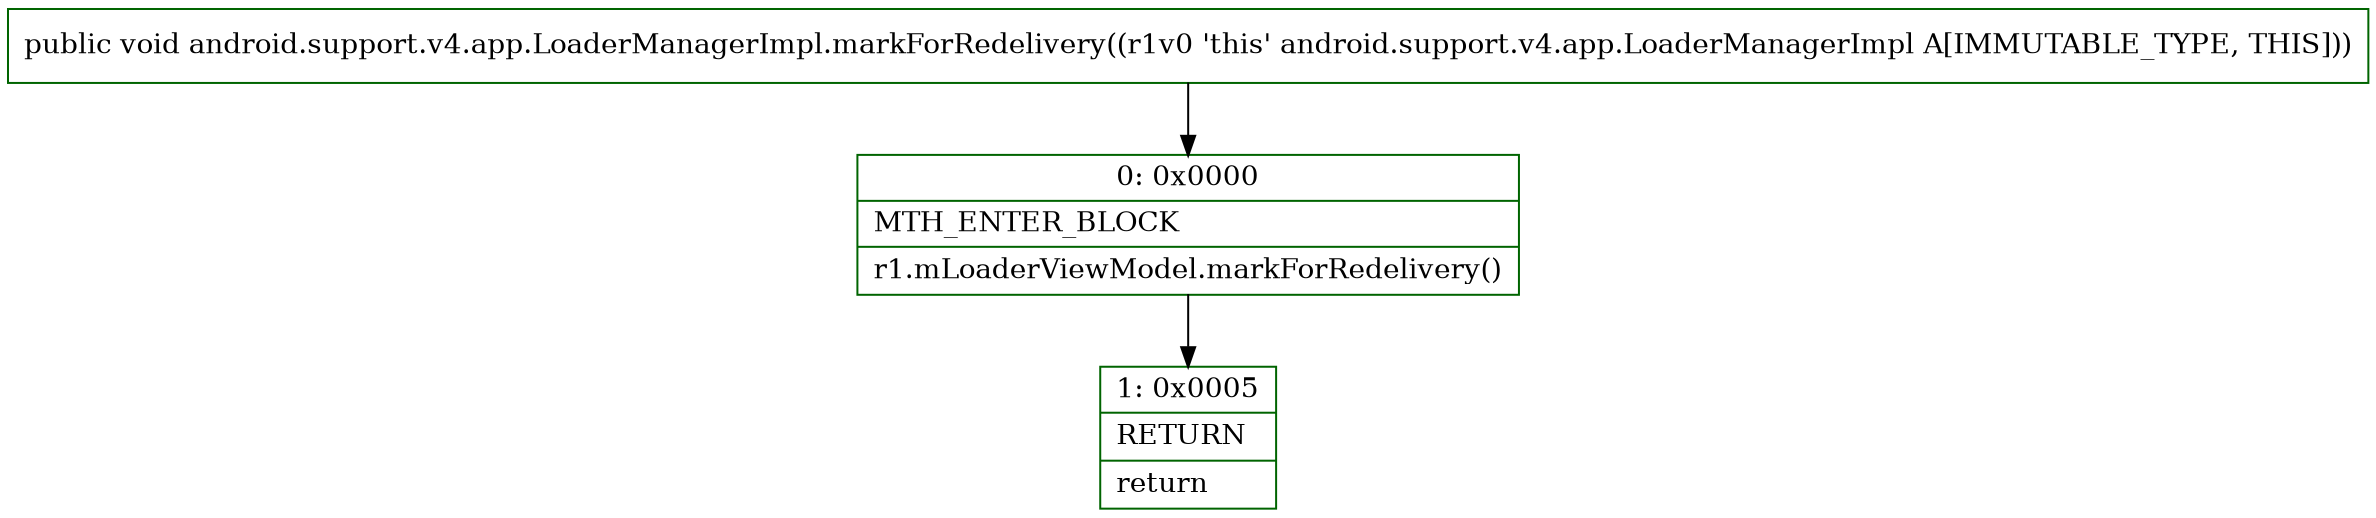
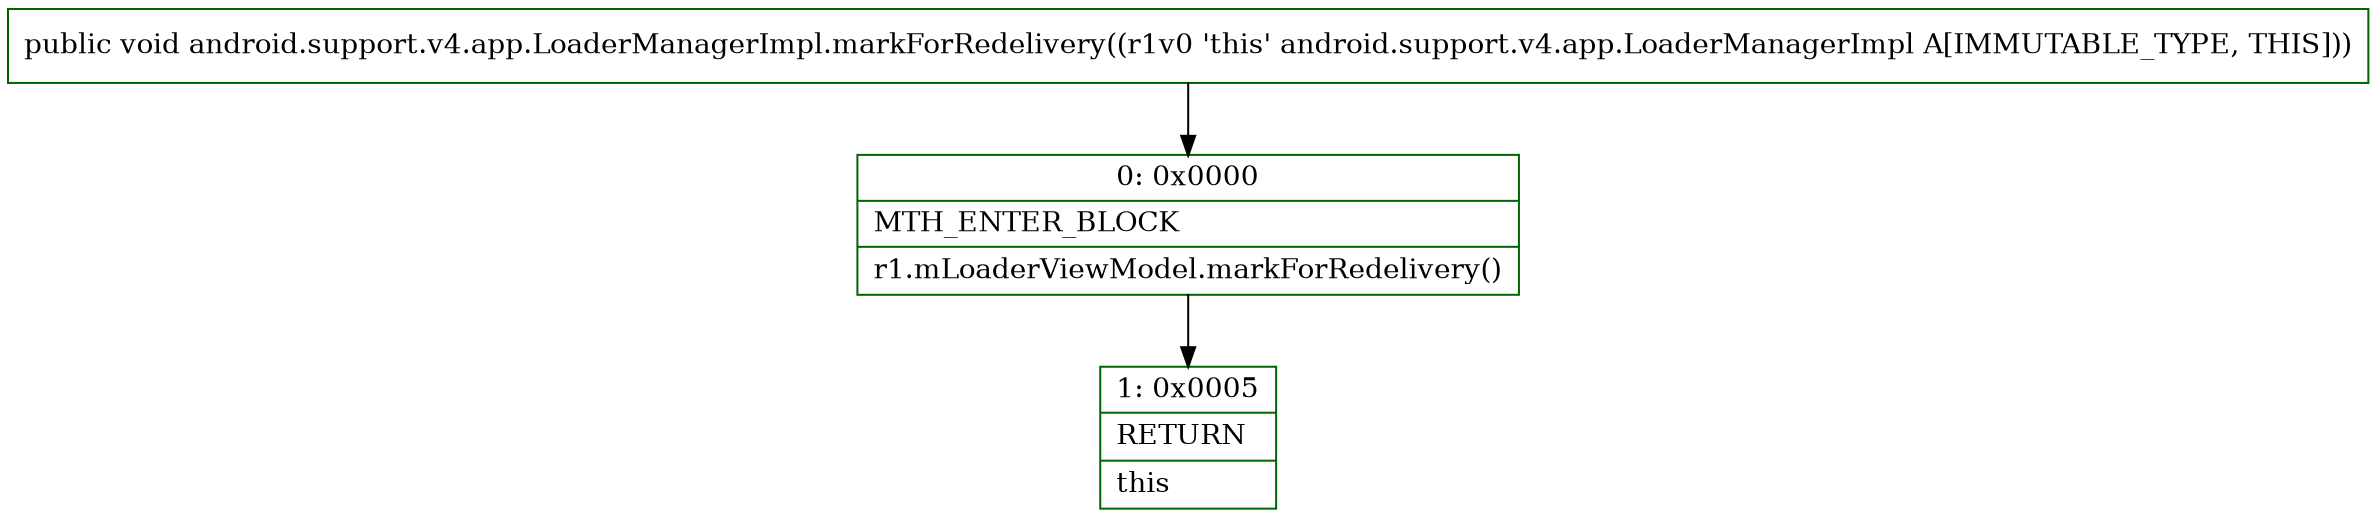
node "1: 0x0005": text "return" -> "this"
